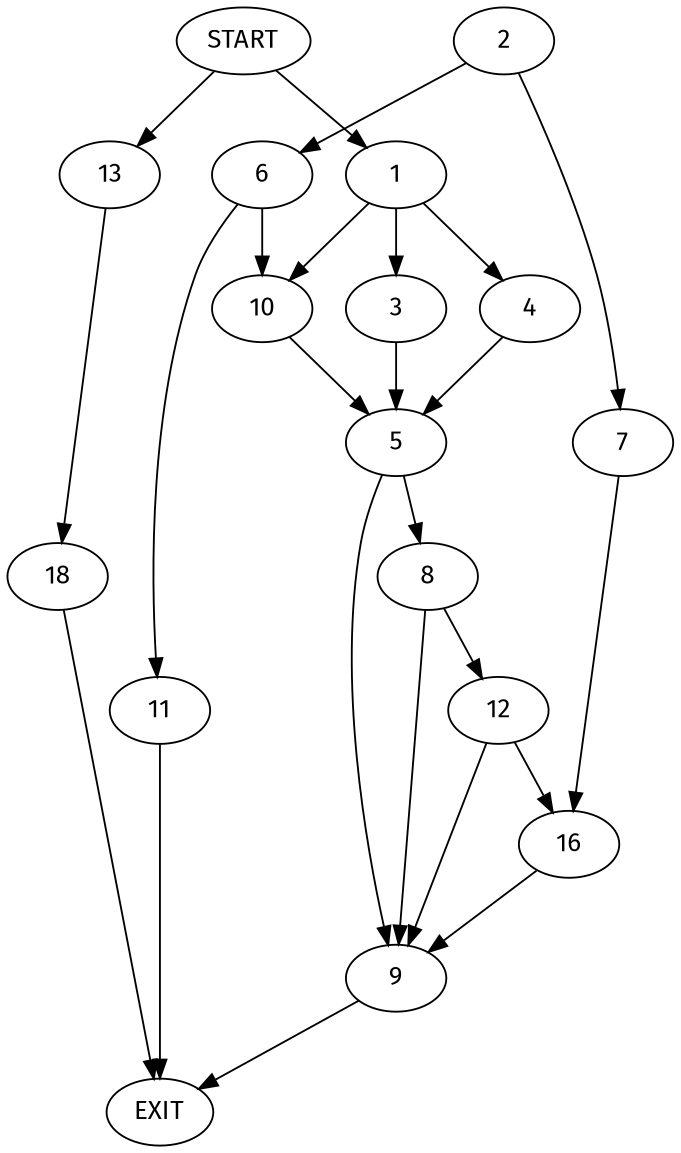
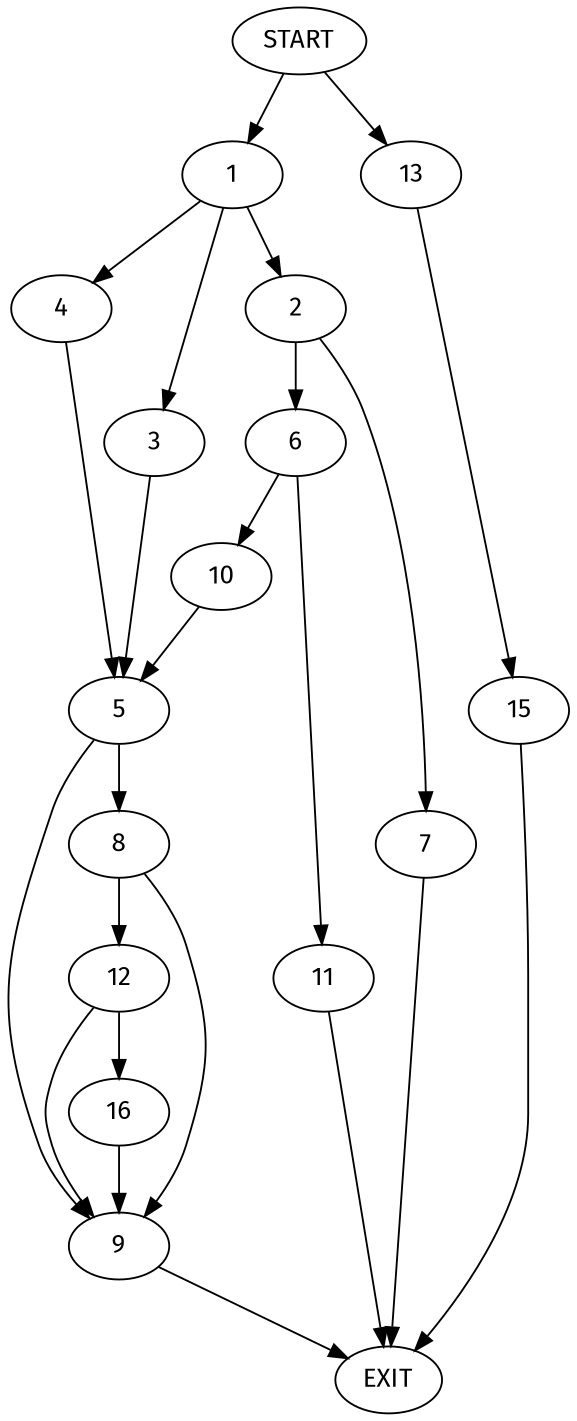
edge "1" -> "10": now "1" -> "2"
node "18": label "18" -> "15"
edge "7" -> "16": now "7" -> "EXIT"
